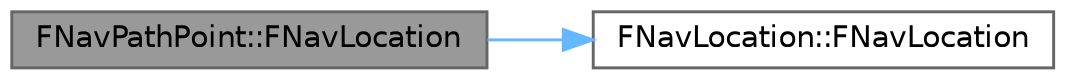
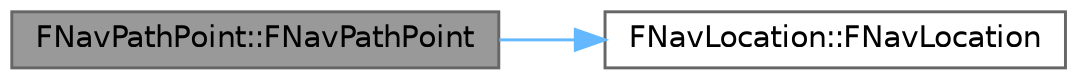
node "FNavPathPoint::FNavLocation": label "FNavPathPoint::FNavLocation" -> "FNavPathPoint::FNavPathPoint"
